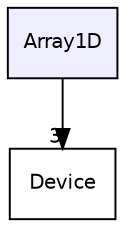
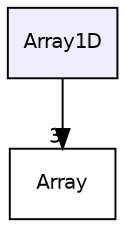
node "Device": label "Device" -> "Array"
